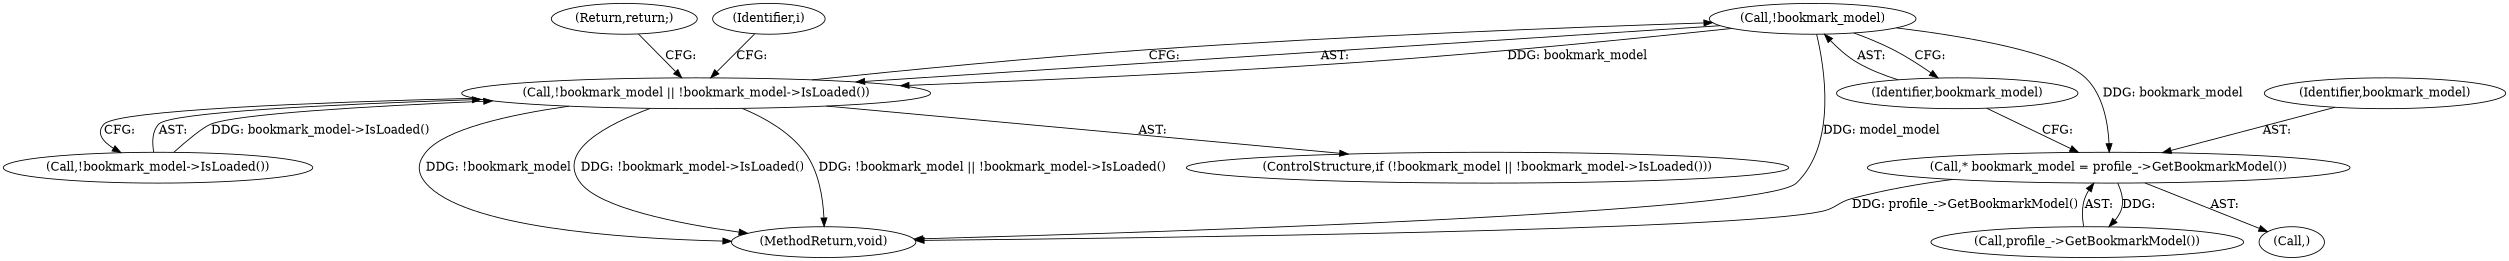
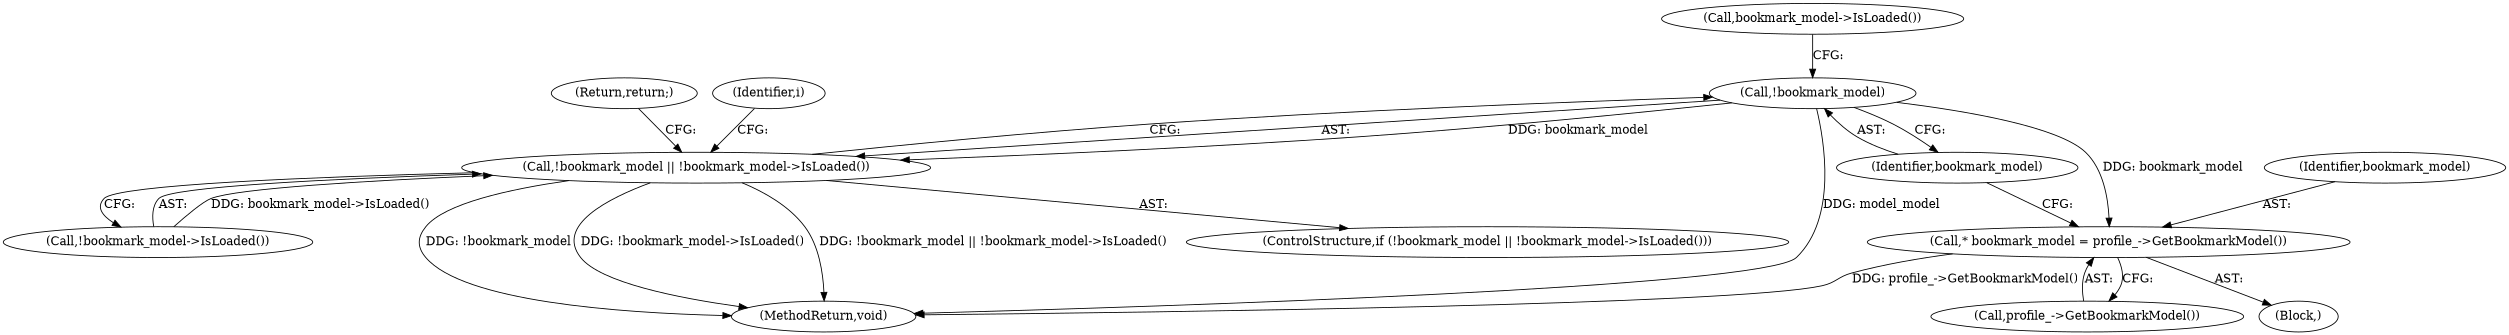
node "(Call,bookmark_model->IsLoaded())": added
edge "(Call,* bookmark_model = profile_->GetBookmarkModel())" -> "(Call,profile_->GetBookmarkModel())": label "DDG: " -> "CFG: "
node "(Call,)": label "(Call,)" -> "(Block,)"
